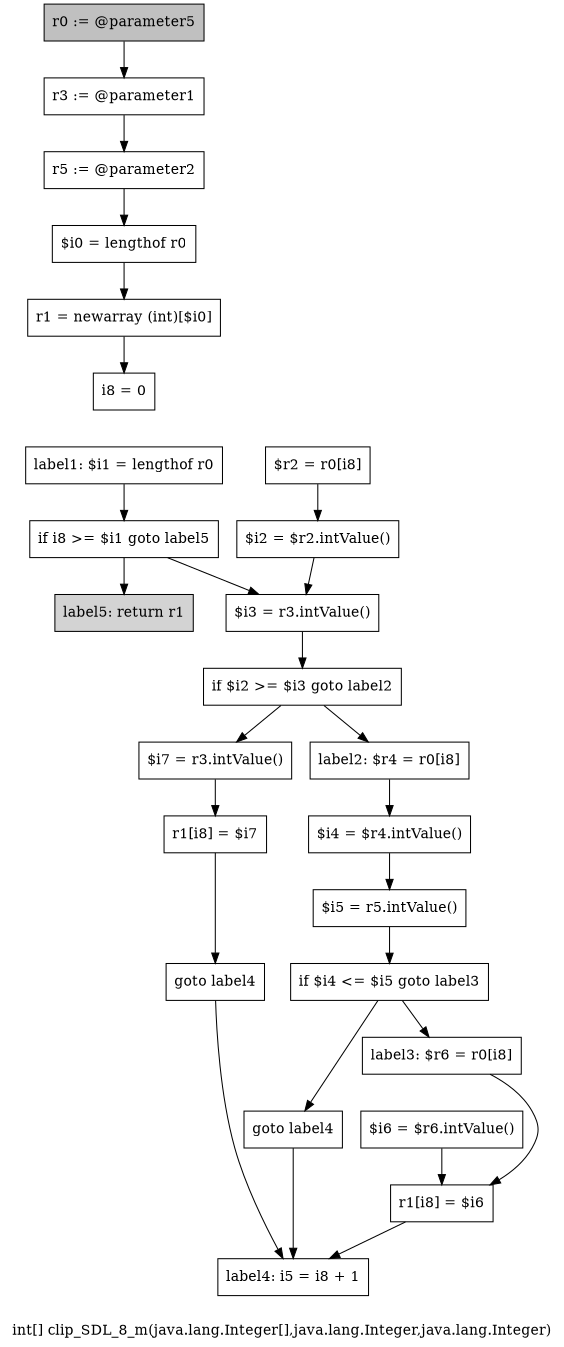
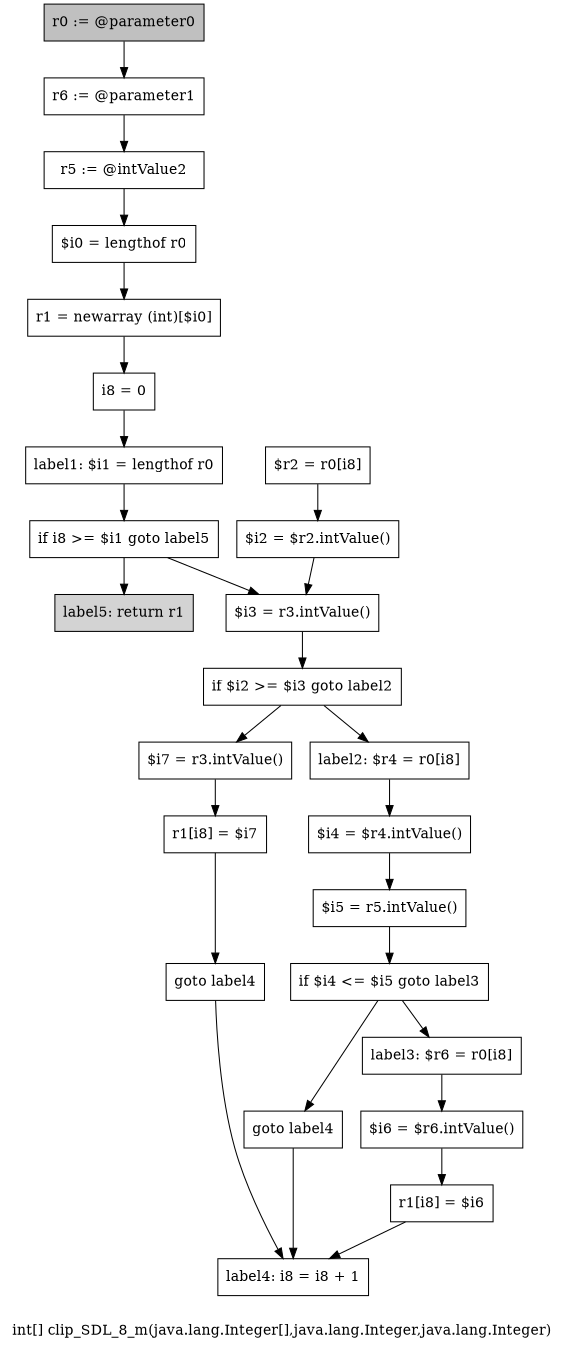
node "r0 := @parameter5": label "r0 := @parameter5" -> "r0 := @parameter0"
node "r3 := @parameter1": label "r3 := @parameter1" -> "r6 := @parameter1"
node "r5 := @parameter2": label "r5 := @parameter2" -> "r5 := @intValue2"
edge "i8 = 0" -> "label1: $i1 = lengthof r0": added
edge "label3: $r6 = r0[i8]" -> "r1[i8] = $i6": now "label3: $r6 = r0[i8]" -> "$i6 = $r6.intValue()"
node "label4: i5 = i8 + 1": label "label4: i5 = i8 + 1" -> "label4: i8 = i8 + 1"
